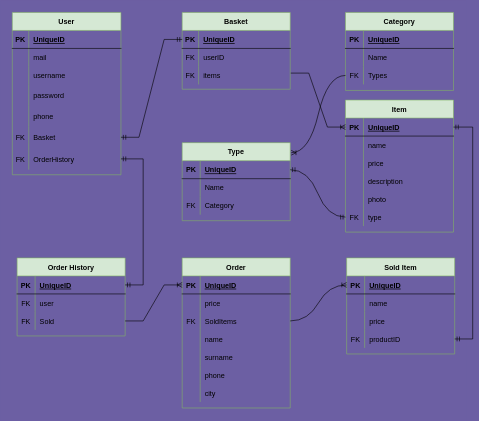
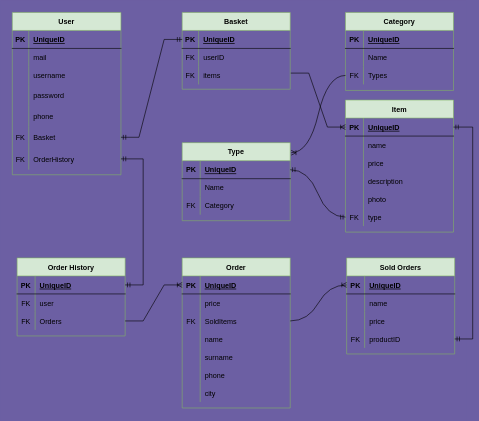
node "Sold Item": label "Sold Item" -> "Sold Orders"
node "Sold": label "Sold" -> "Orders"
